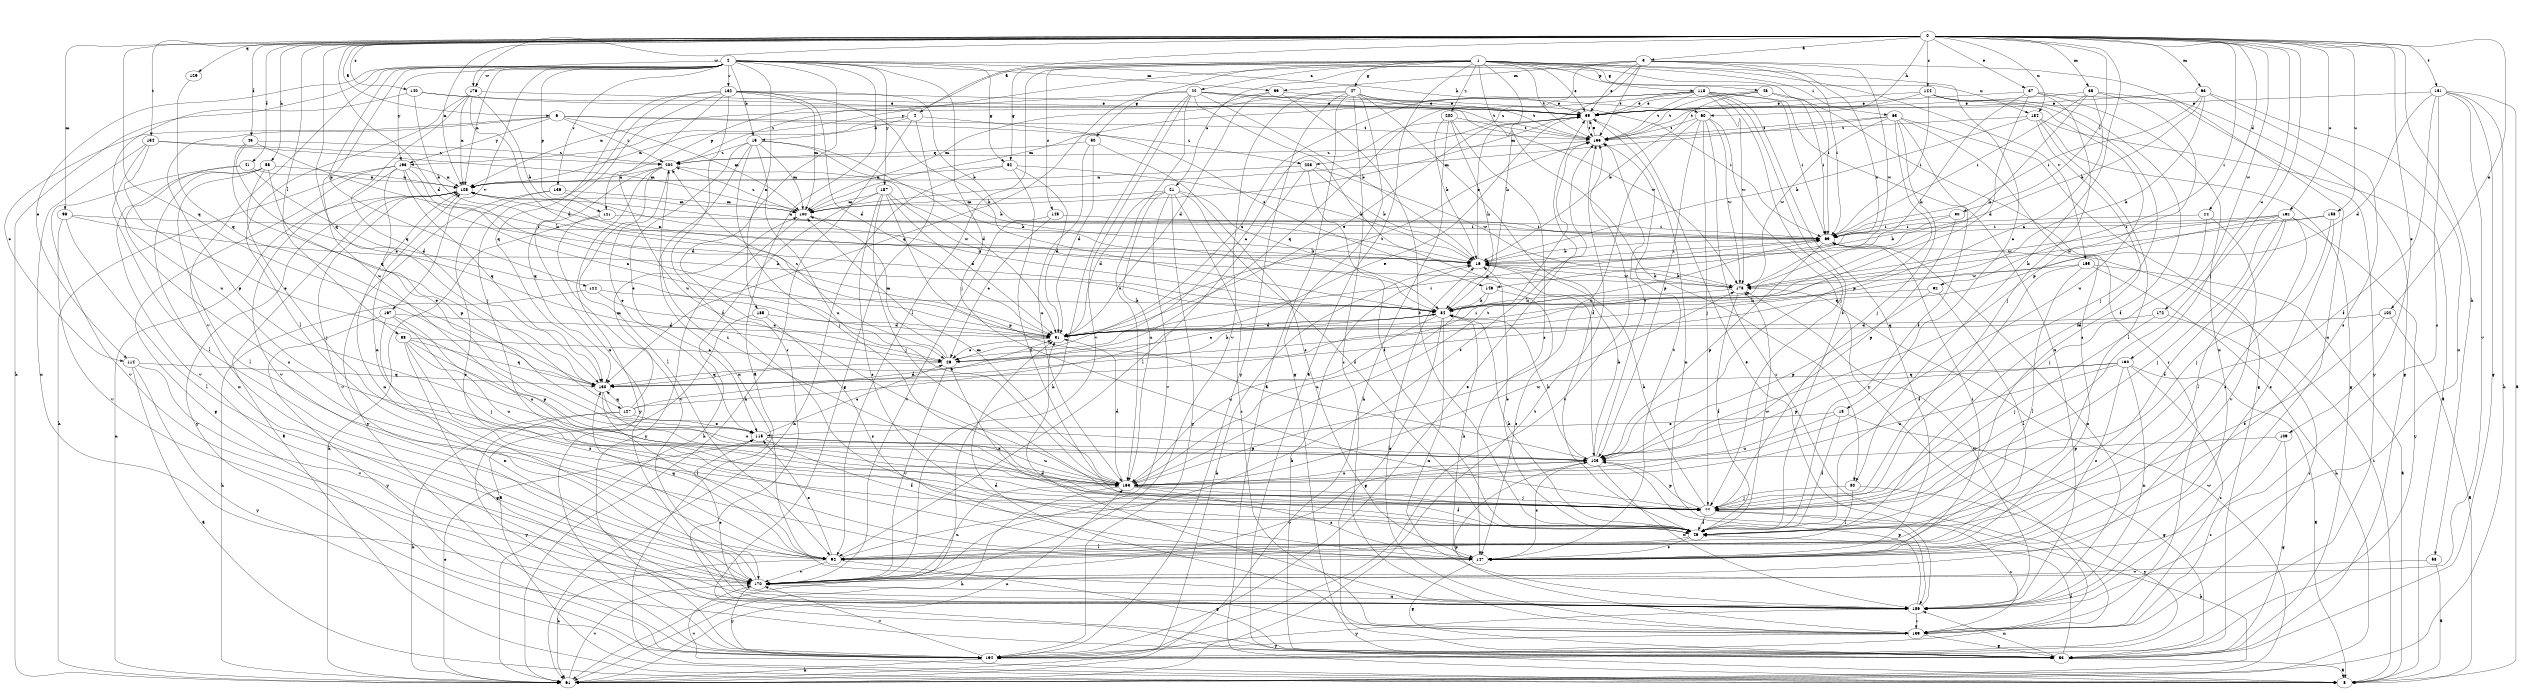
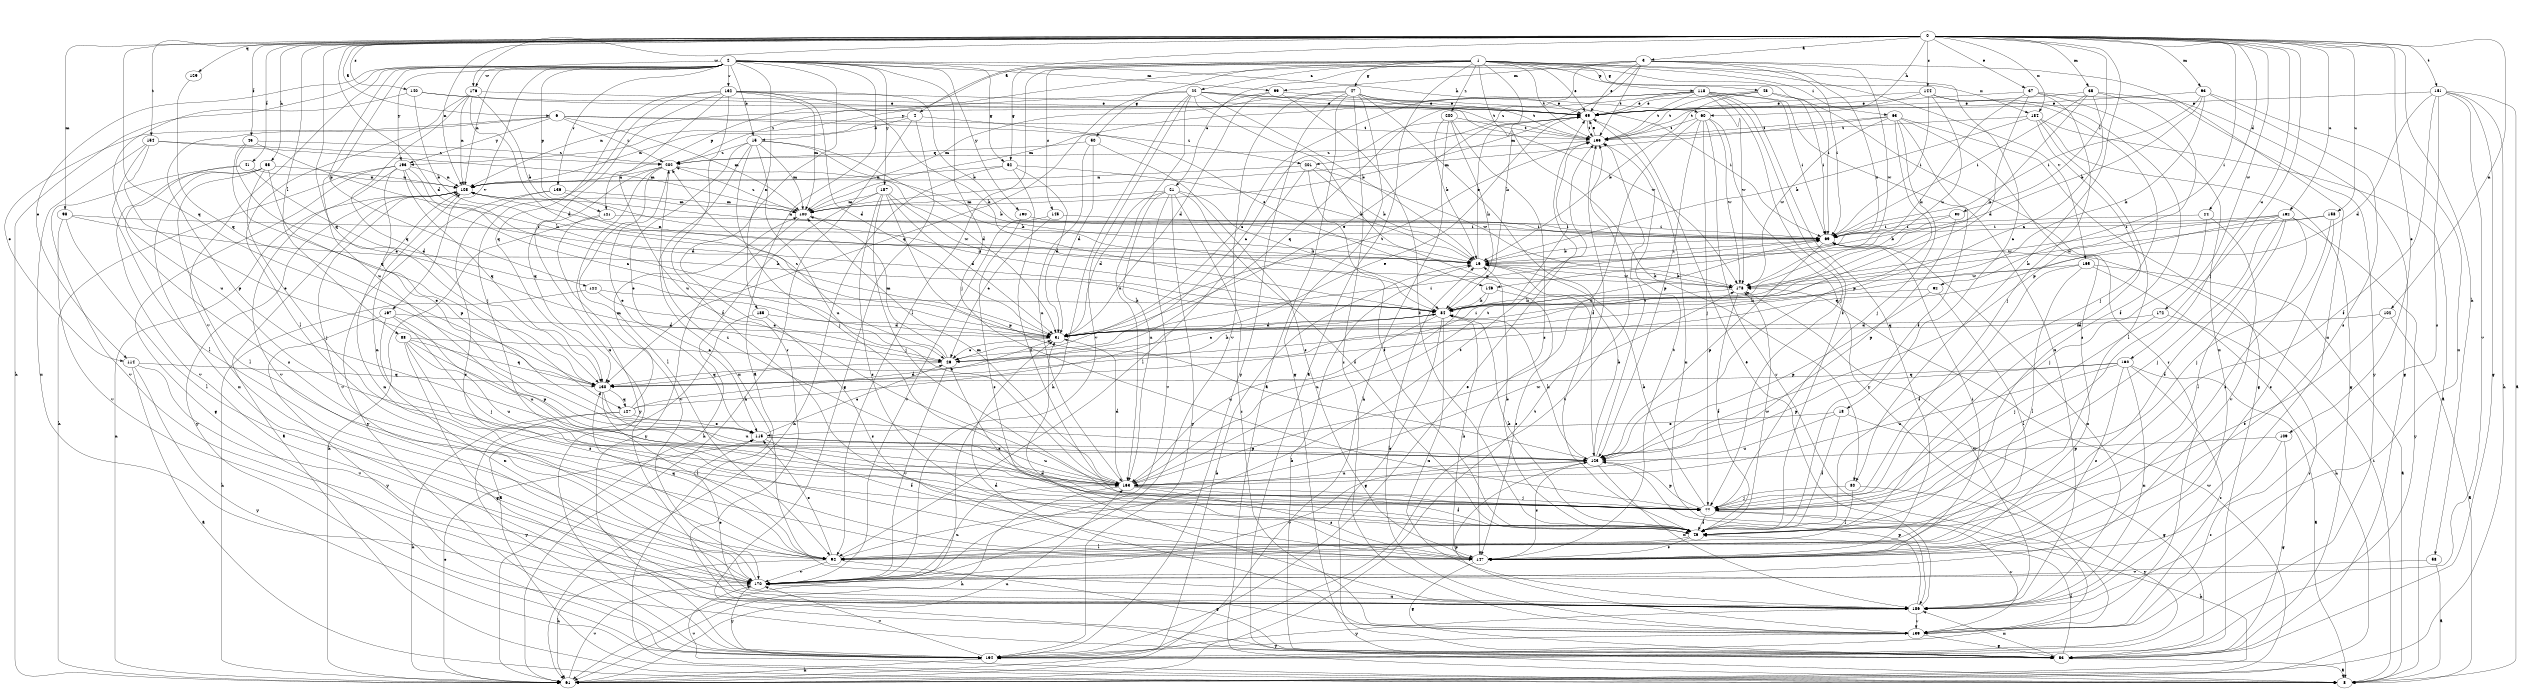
node "208": label "208" -> "201"
node "190": added
edge "127" -> "130": reversed
edge "144" -> "163": now "144" -> "84"
